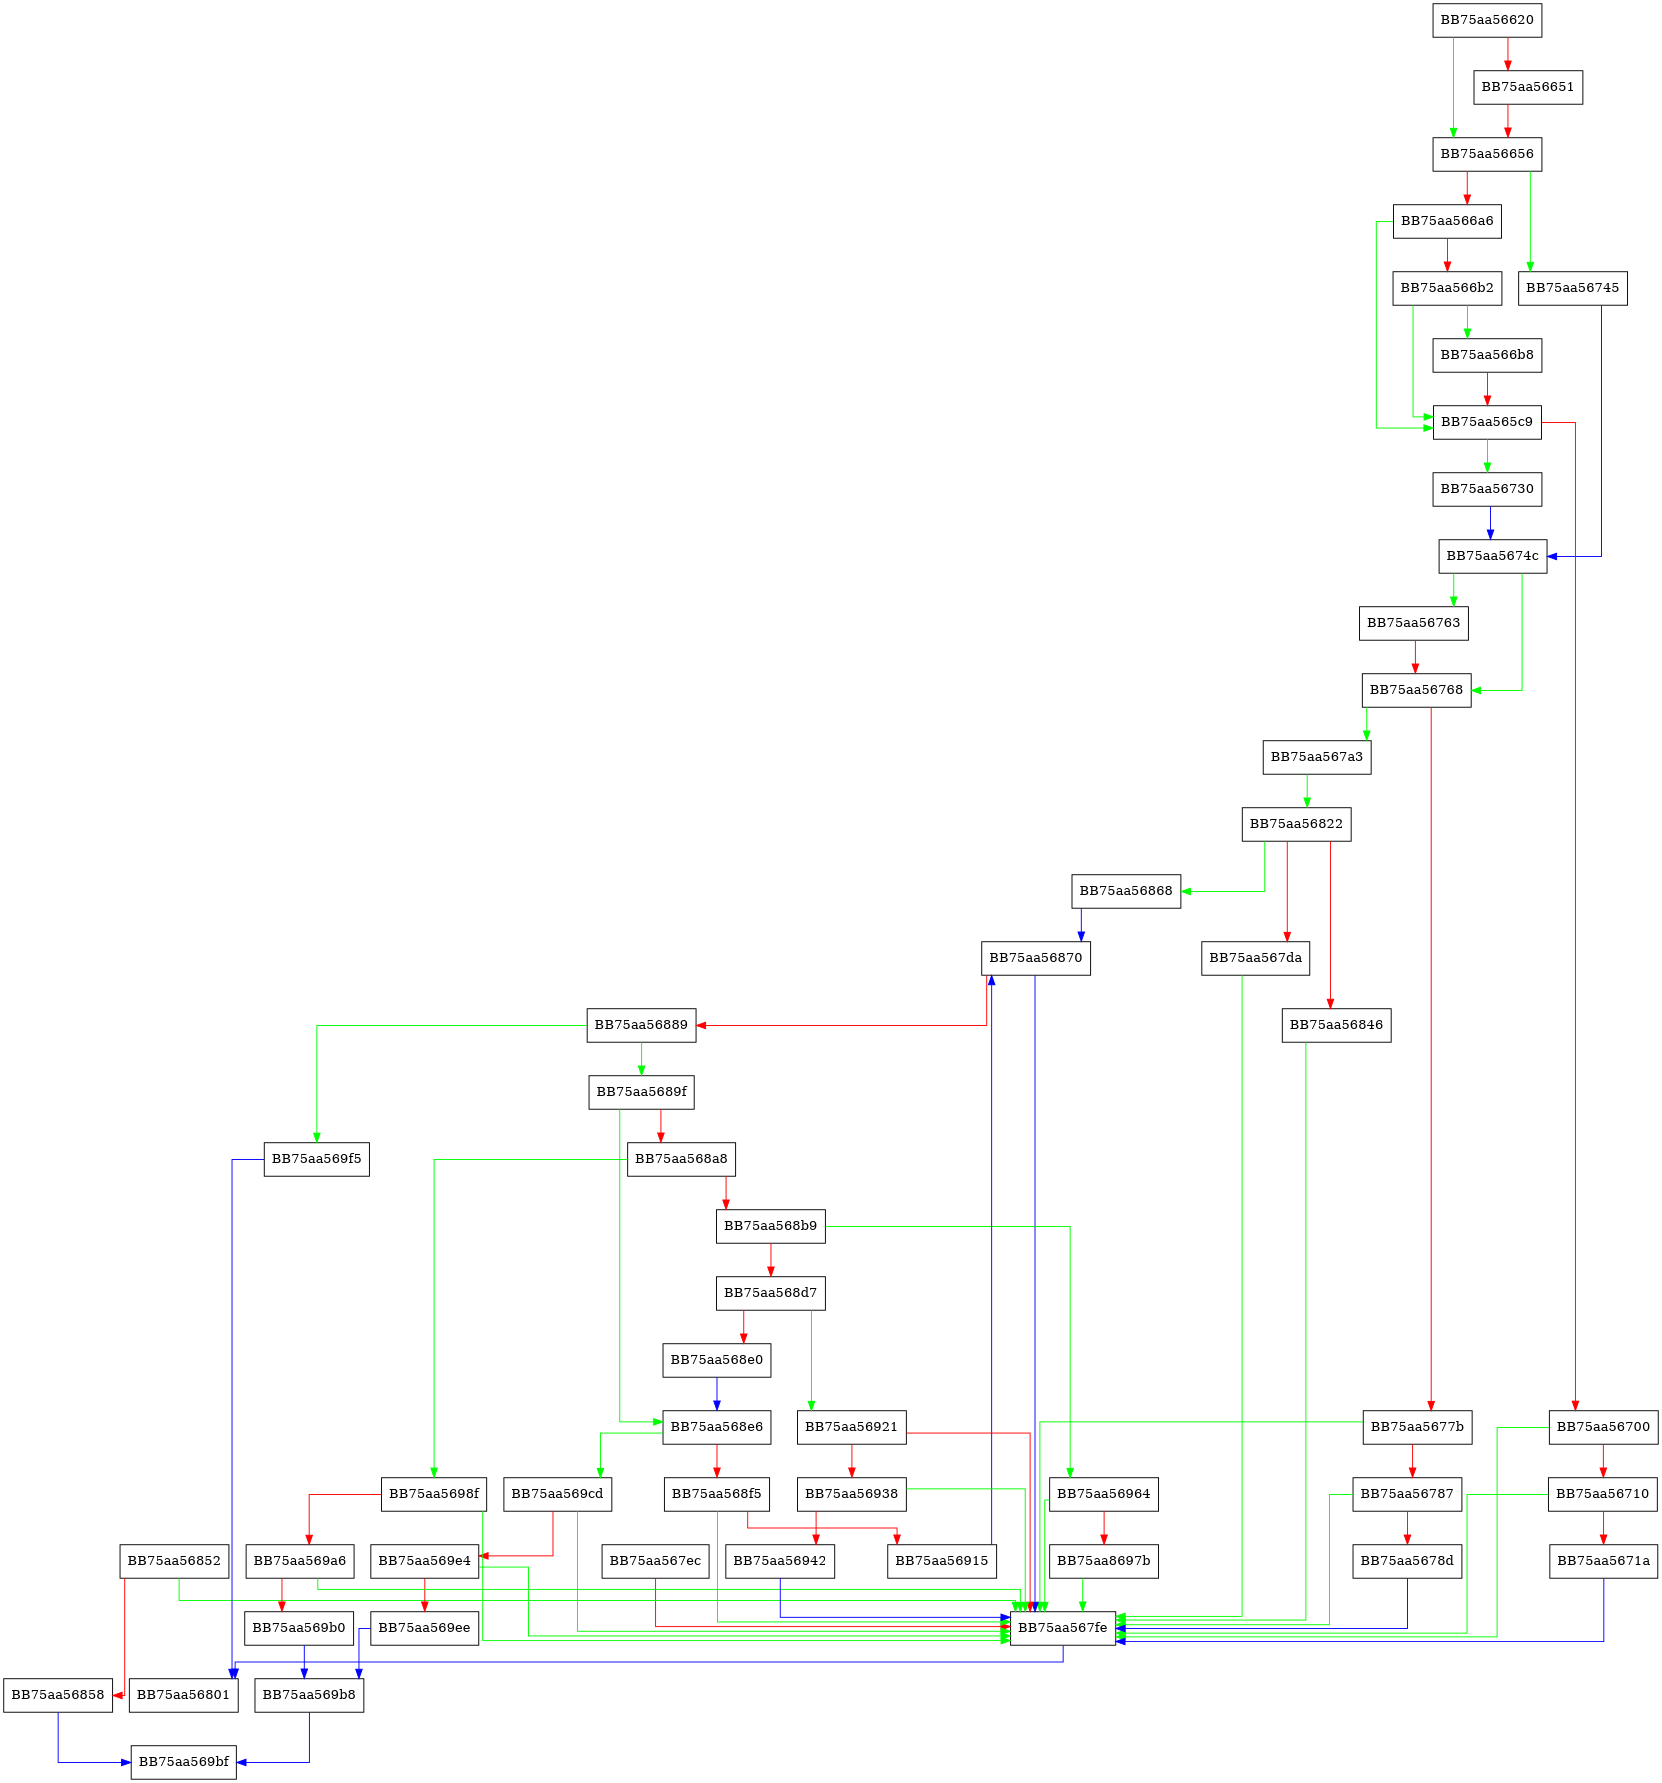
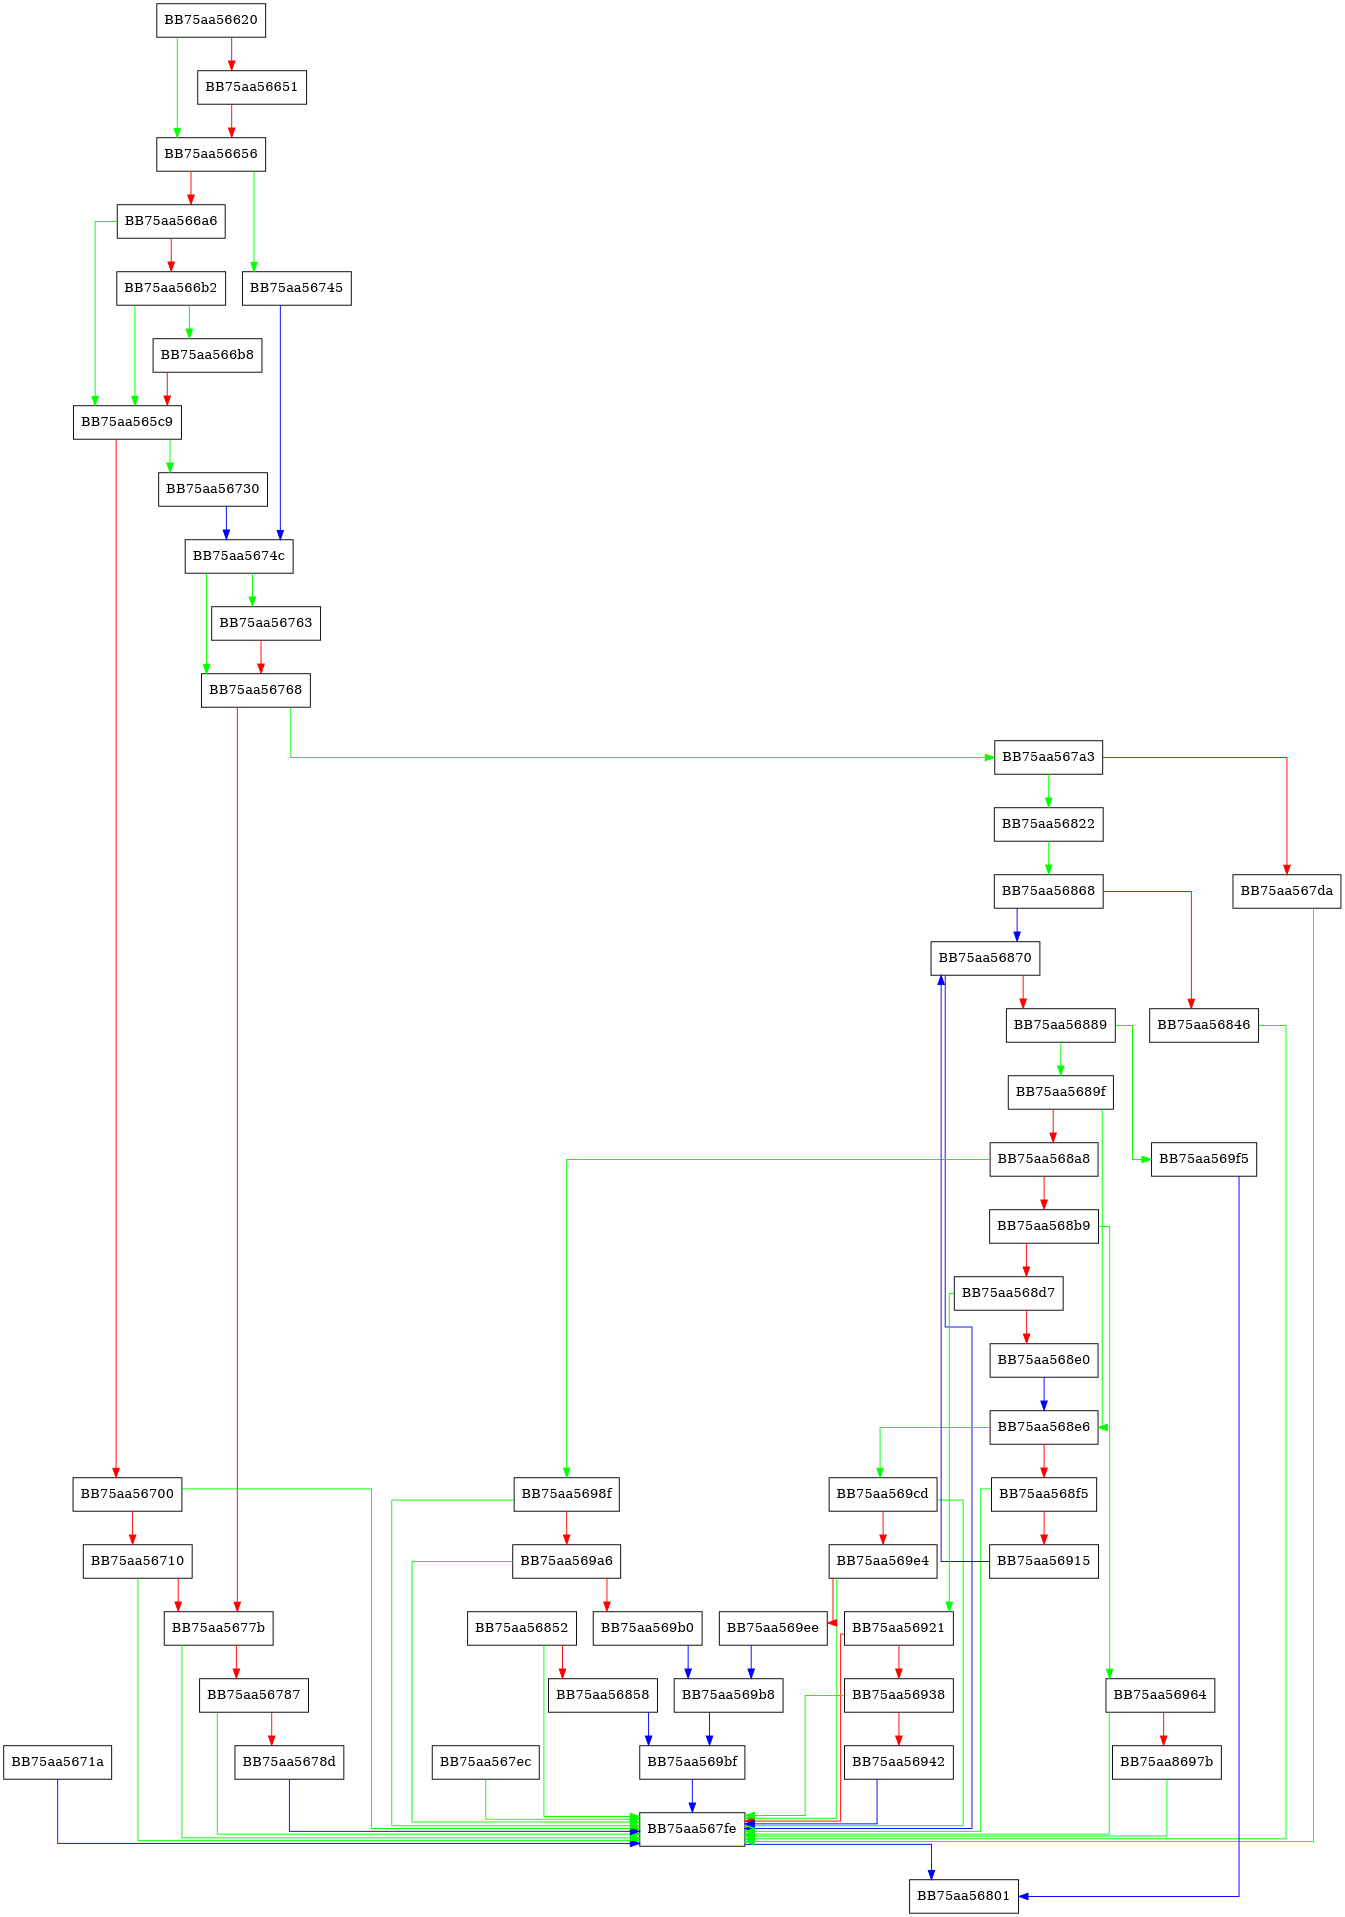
edge "BB75aa56822" -> "BB75aa567da": now "BB75aa567a3" -> "BB75aa567da"
edge "BB75aa56822" -> "BB75aa56846": now "BB75aa56868" -> "BB75aa56846"
edge "BB75aa56710" -> "BB75aa5671a": now "BB75aa56710" -> "BB75aa5677b"
edge "BB75aa567ec" -> "BB75aa567fe": color red -> green
edge "BB75aa569bf" -> "BB75aa567fe": added
